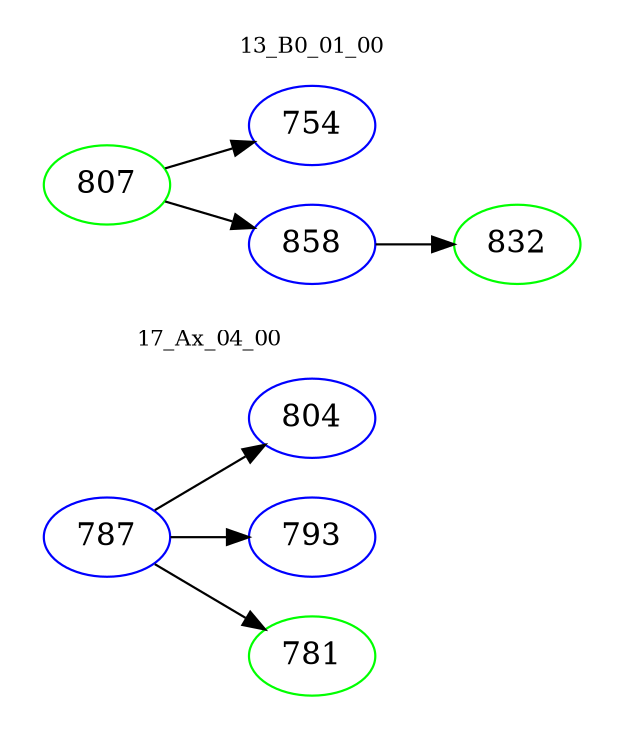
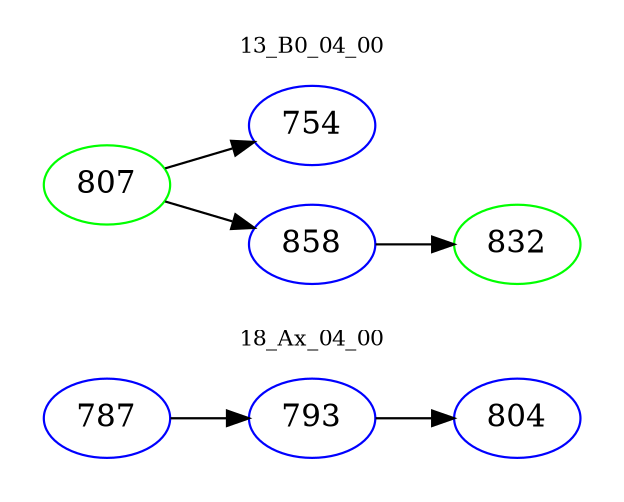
cluster "13_B0_01_00": label "13_B0_01_00" -> "13_B0_04_00"
cluster "17_Ax_04_00": label "17_Ax_04_00" -> "18_Ax_04_00"
edge "787" -> "804": now "793" -> "804"
node "781": removed
